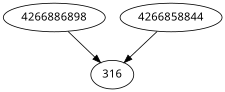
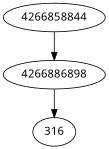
edge "4266858844" -> "316": now "4266858844" -> "4266886898"
